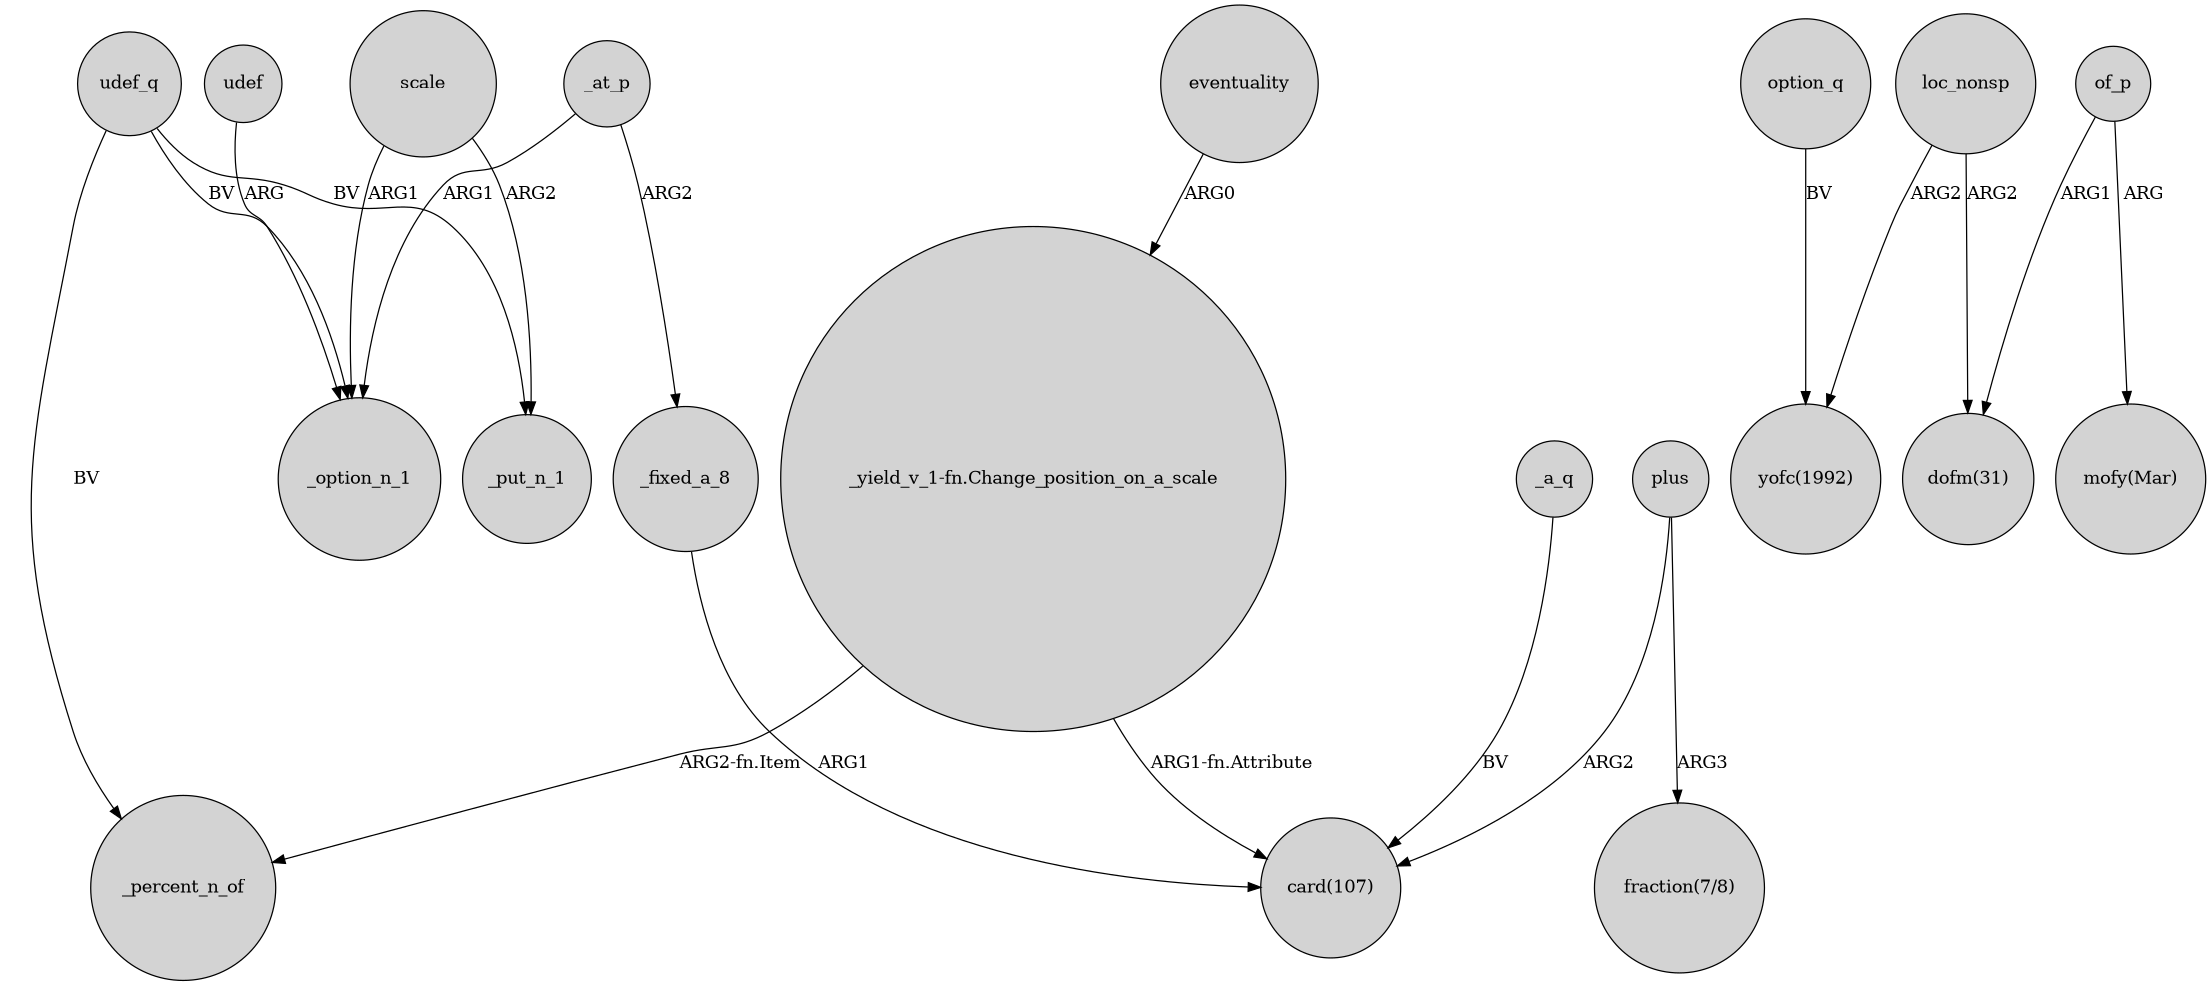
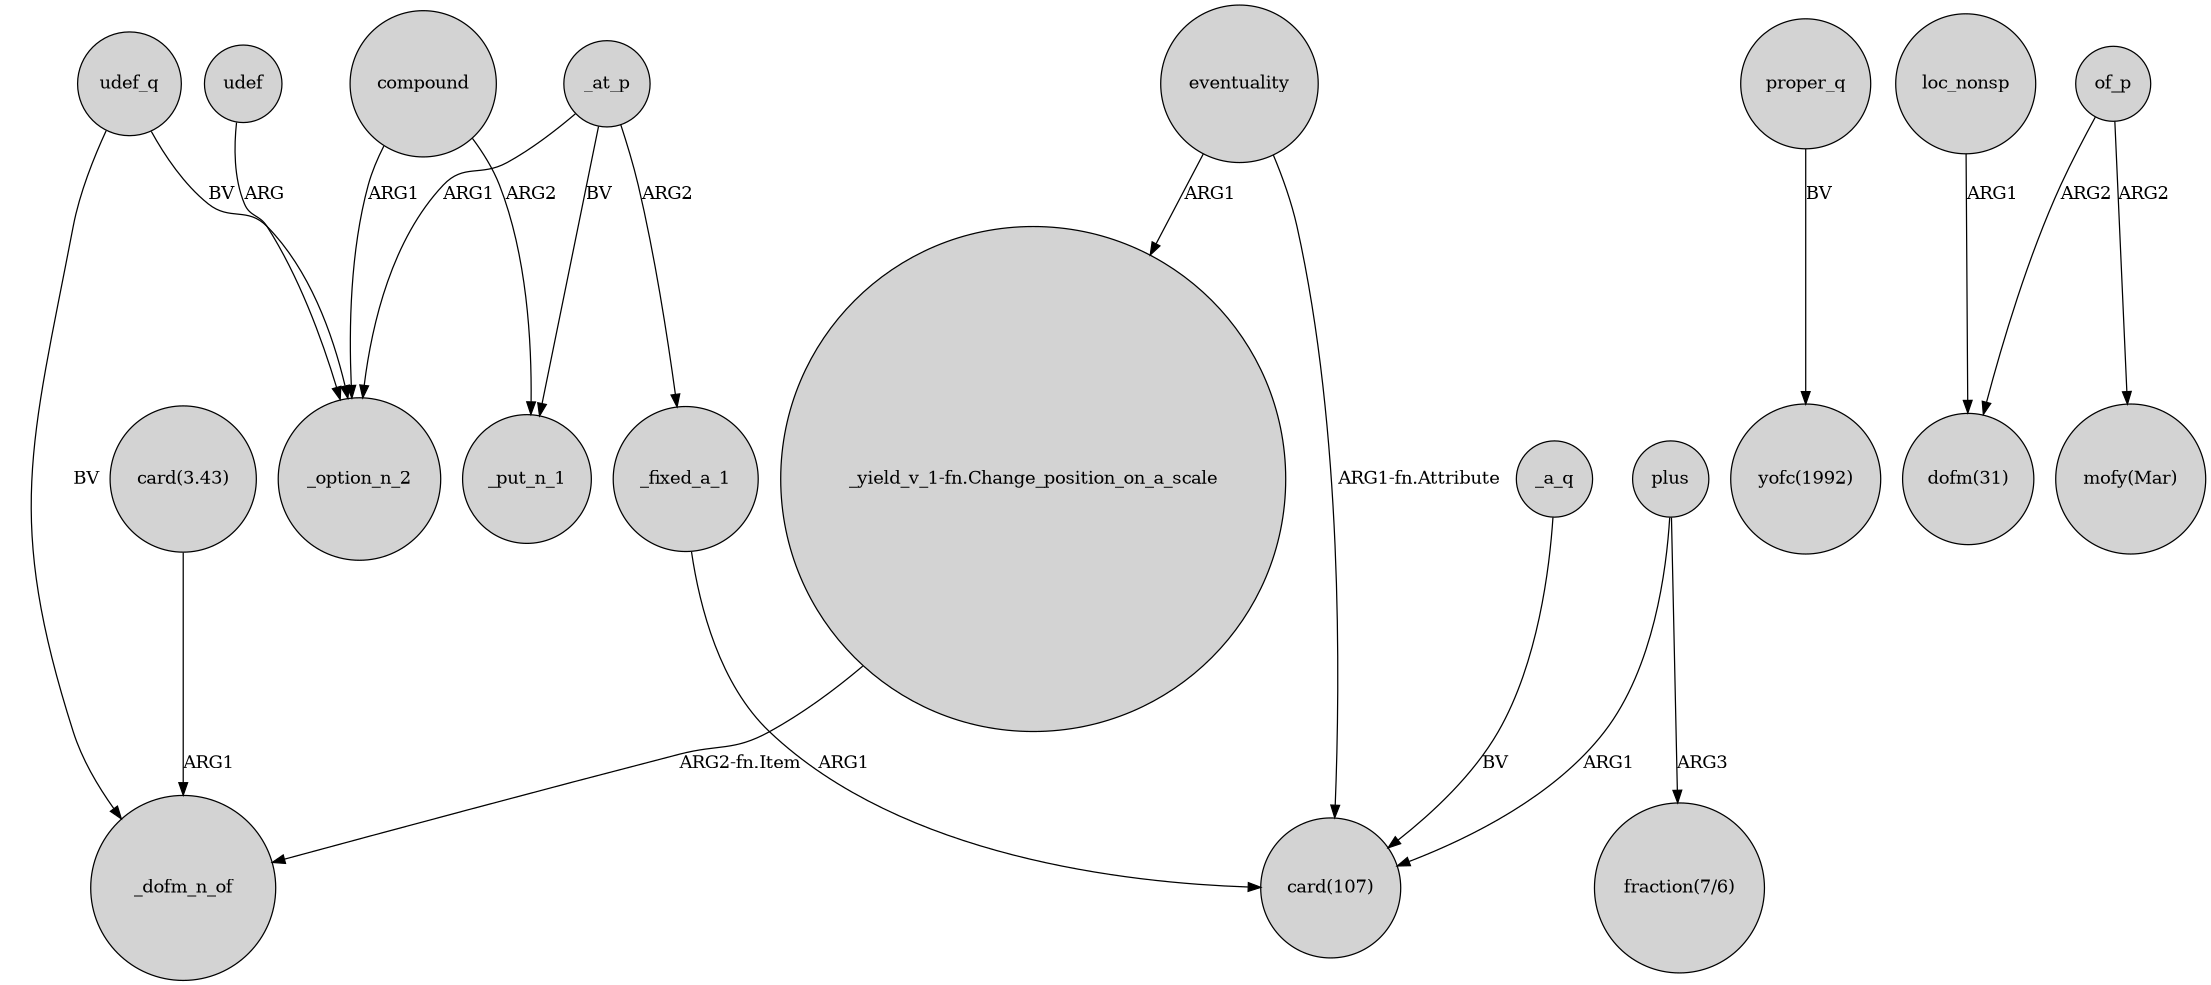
node "scale": label "scale" -> "compound"
node "option_q": label "option_q" -> "proper_q"
edge "eventuality" -> "_yield_v_1-fn.Change_position_on_a_scale": label "ARG0" -> "ARG1"
edge "loc_nonsp" -> "dofm(31)": label "ARG2" -> "ARG1"
edge "of_p" -> "dofm(31)": label "ARG1" -> "ARG2"
edge "of_p" -> "mofy(Mar)": label "ARG" -> "ARG2"
edge "udef_q" -> "_put_n_1": now "_at_p" -> "_put_n_1"
edge "loc_nonsp" -> "yofc(1992)": removed, label "ARG2"
node "card(3.43)": added
node "_option_n_1": label "_option_n_1" -> "_option_n_2"
node "_fixed_a_8": label "_fixed_a_8" -> "_fixed_a_1"
edge "plus" -> "card(107)": label "ARG2" -> "ARG1"
edge "_yield_v_1-fn.Change_position_on_a_scale" -> "card(107)": now "eventuality" -> "card(107)"
node "_percent_n_of": label "_percent_n_of" -> "_dofm_n_of"
node "fraction(7/8)": label "fraction(7/8)" -> "fraction(7/6)"
